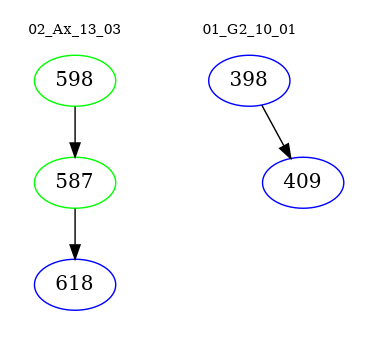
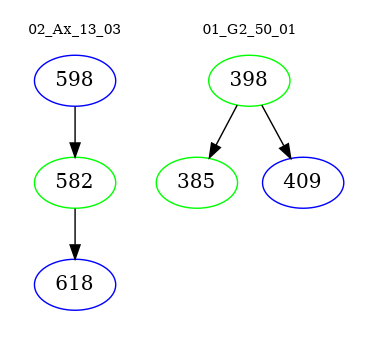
cluster "01_G2_10_01": label "01_G2_10_01" -> "01_G2_50_01"
node "598": color green -> blue
node "398": color blue -> green
node "587": label "587" -> "582"
node "385": added
